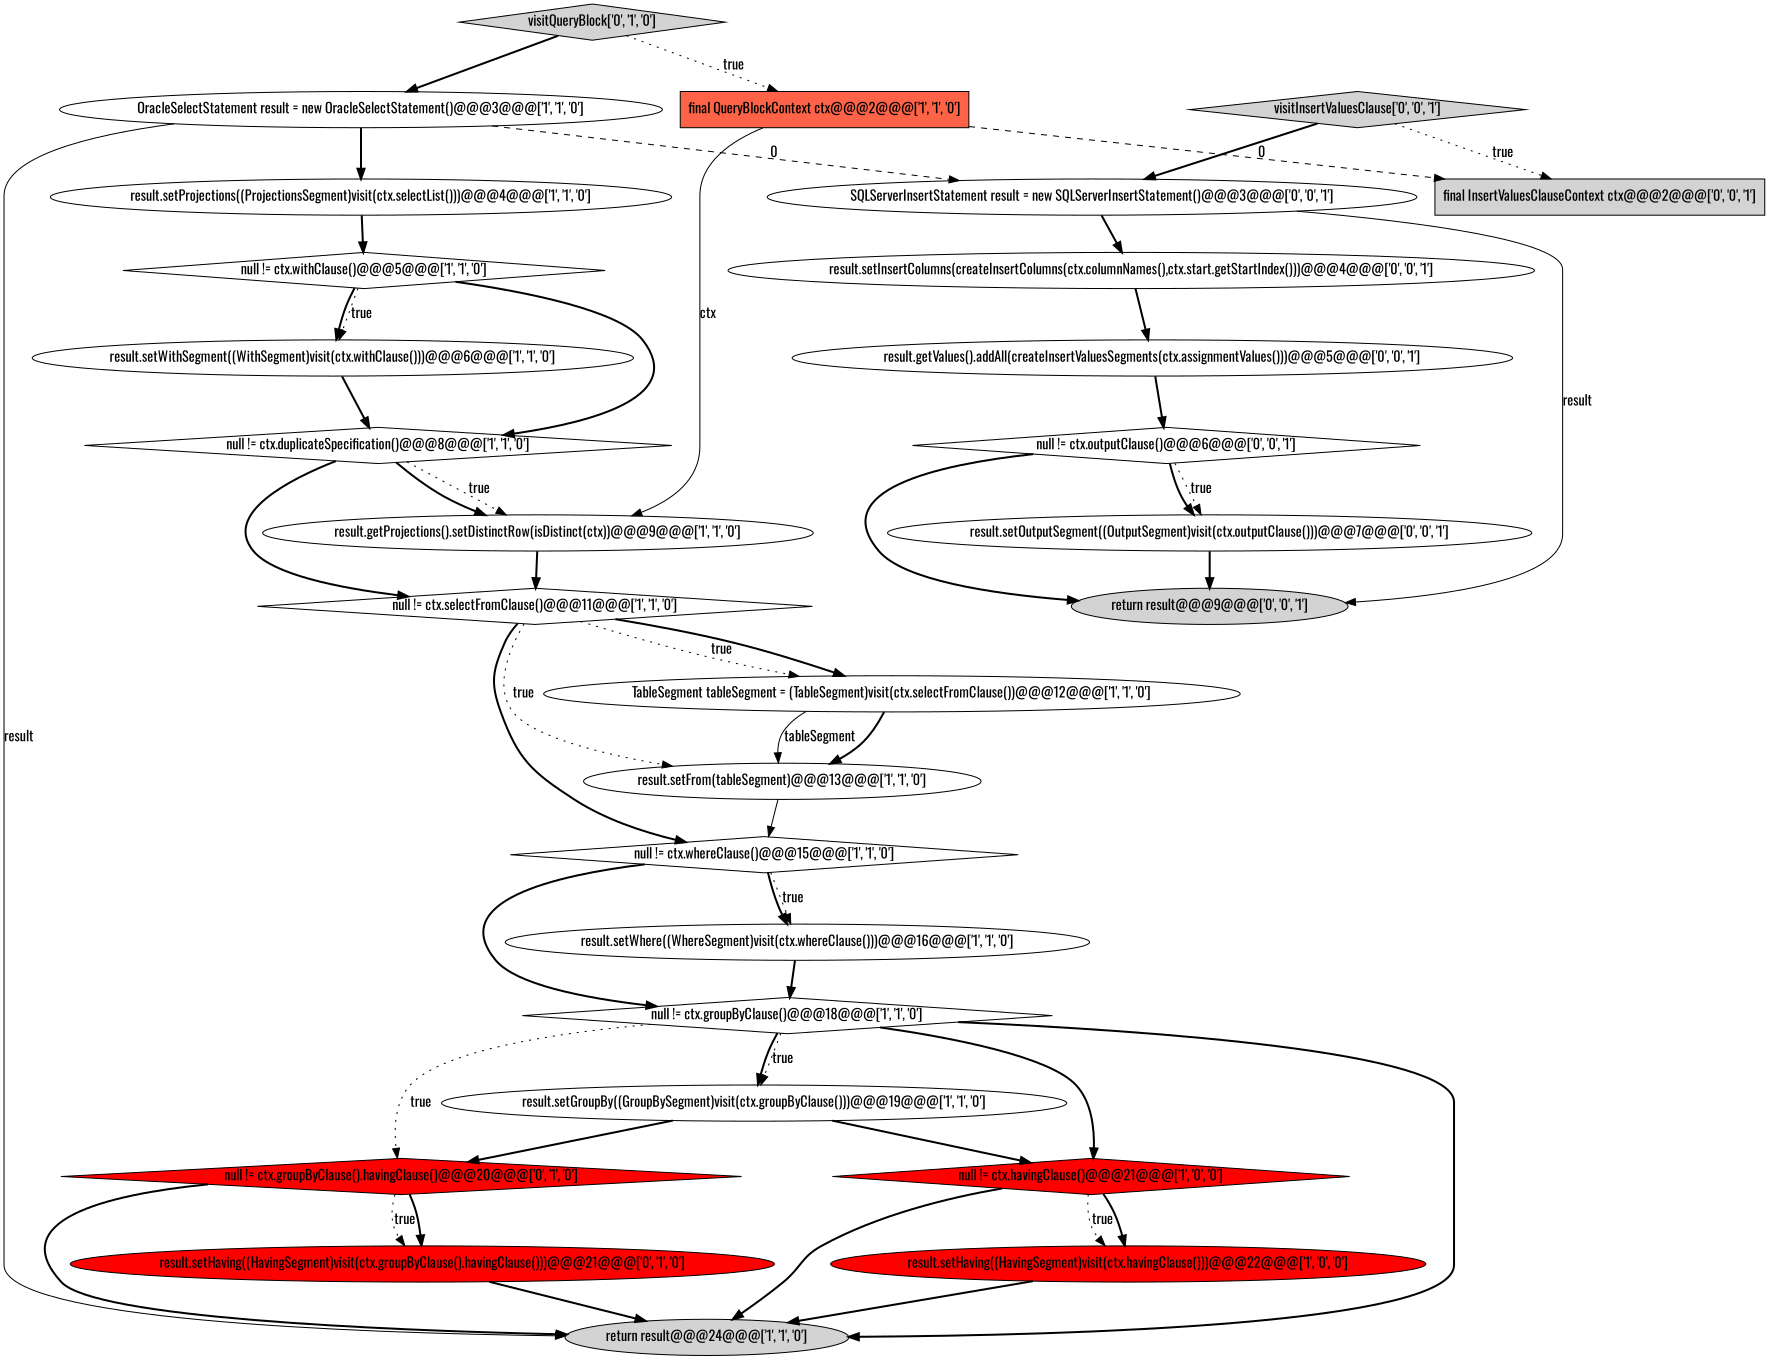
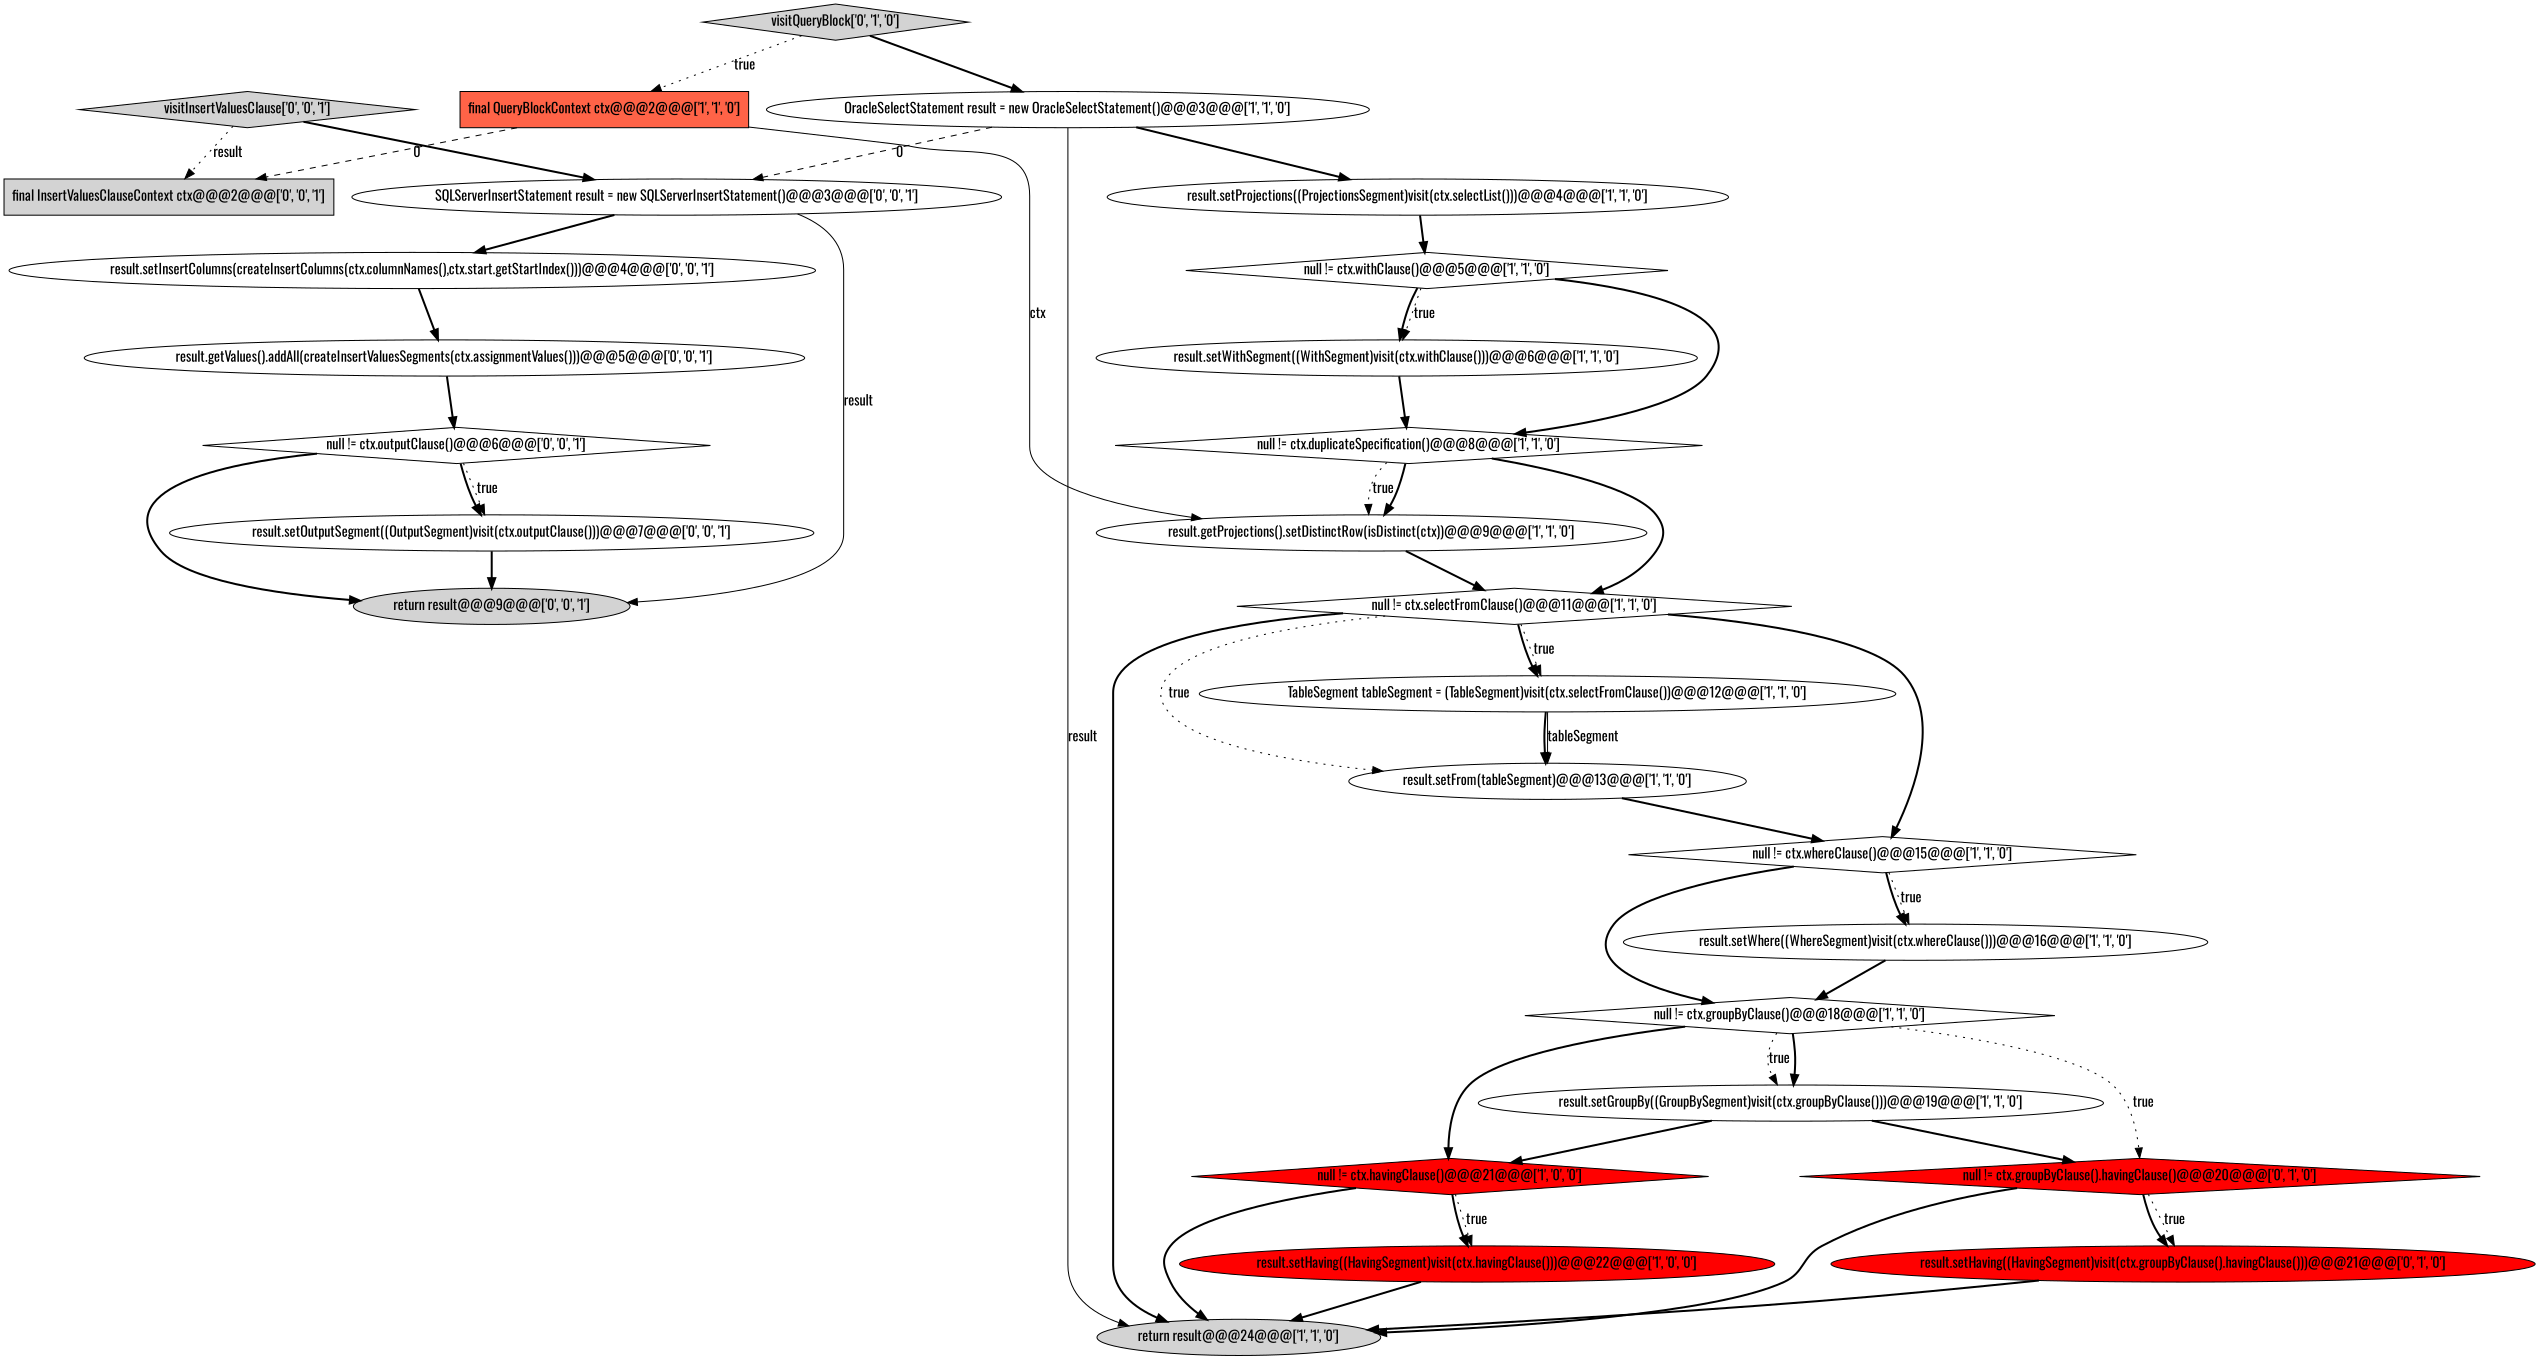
edge "visitInsertValuesClause['0', '0', '1']" -> "final InsertValuesClauseContext ctx@@@2@@@['0', '0', '1']": label "true" -> "result"
edge "result.setFrom(tableSegment)@@@13@@@['1', '1', '0']" -> "null != ctx.whereClause()@@@15@@@['1', '1', '0']": style solid -> bold
edge "null != ctx.groupByClause()@@@18@@@['1', '1', '0']" -> "return result@@@24@@@['1', '1', '0']": now "null != ctx.selectFromClause()@@@11@@@['1', '1', '0']" -> "return result@@@24@@@['1', '1', '0']"
